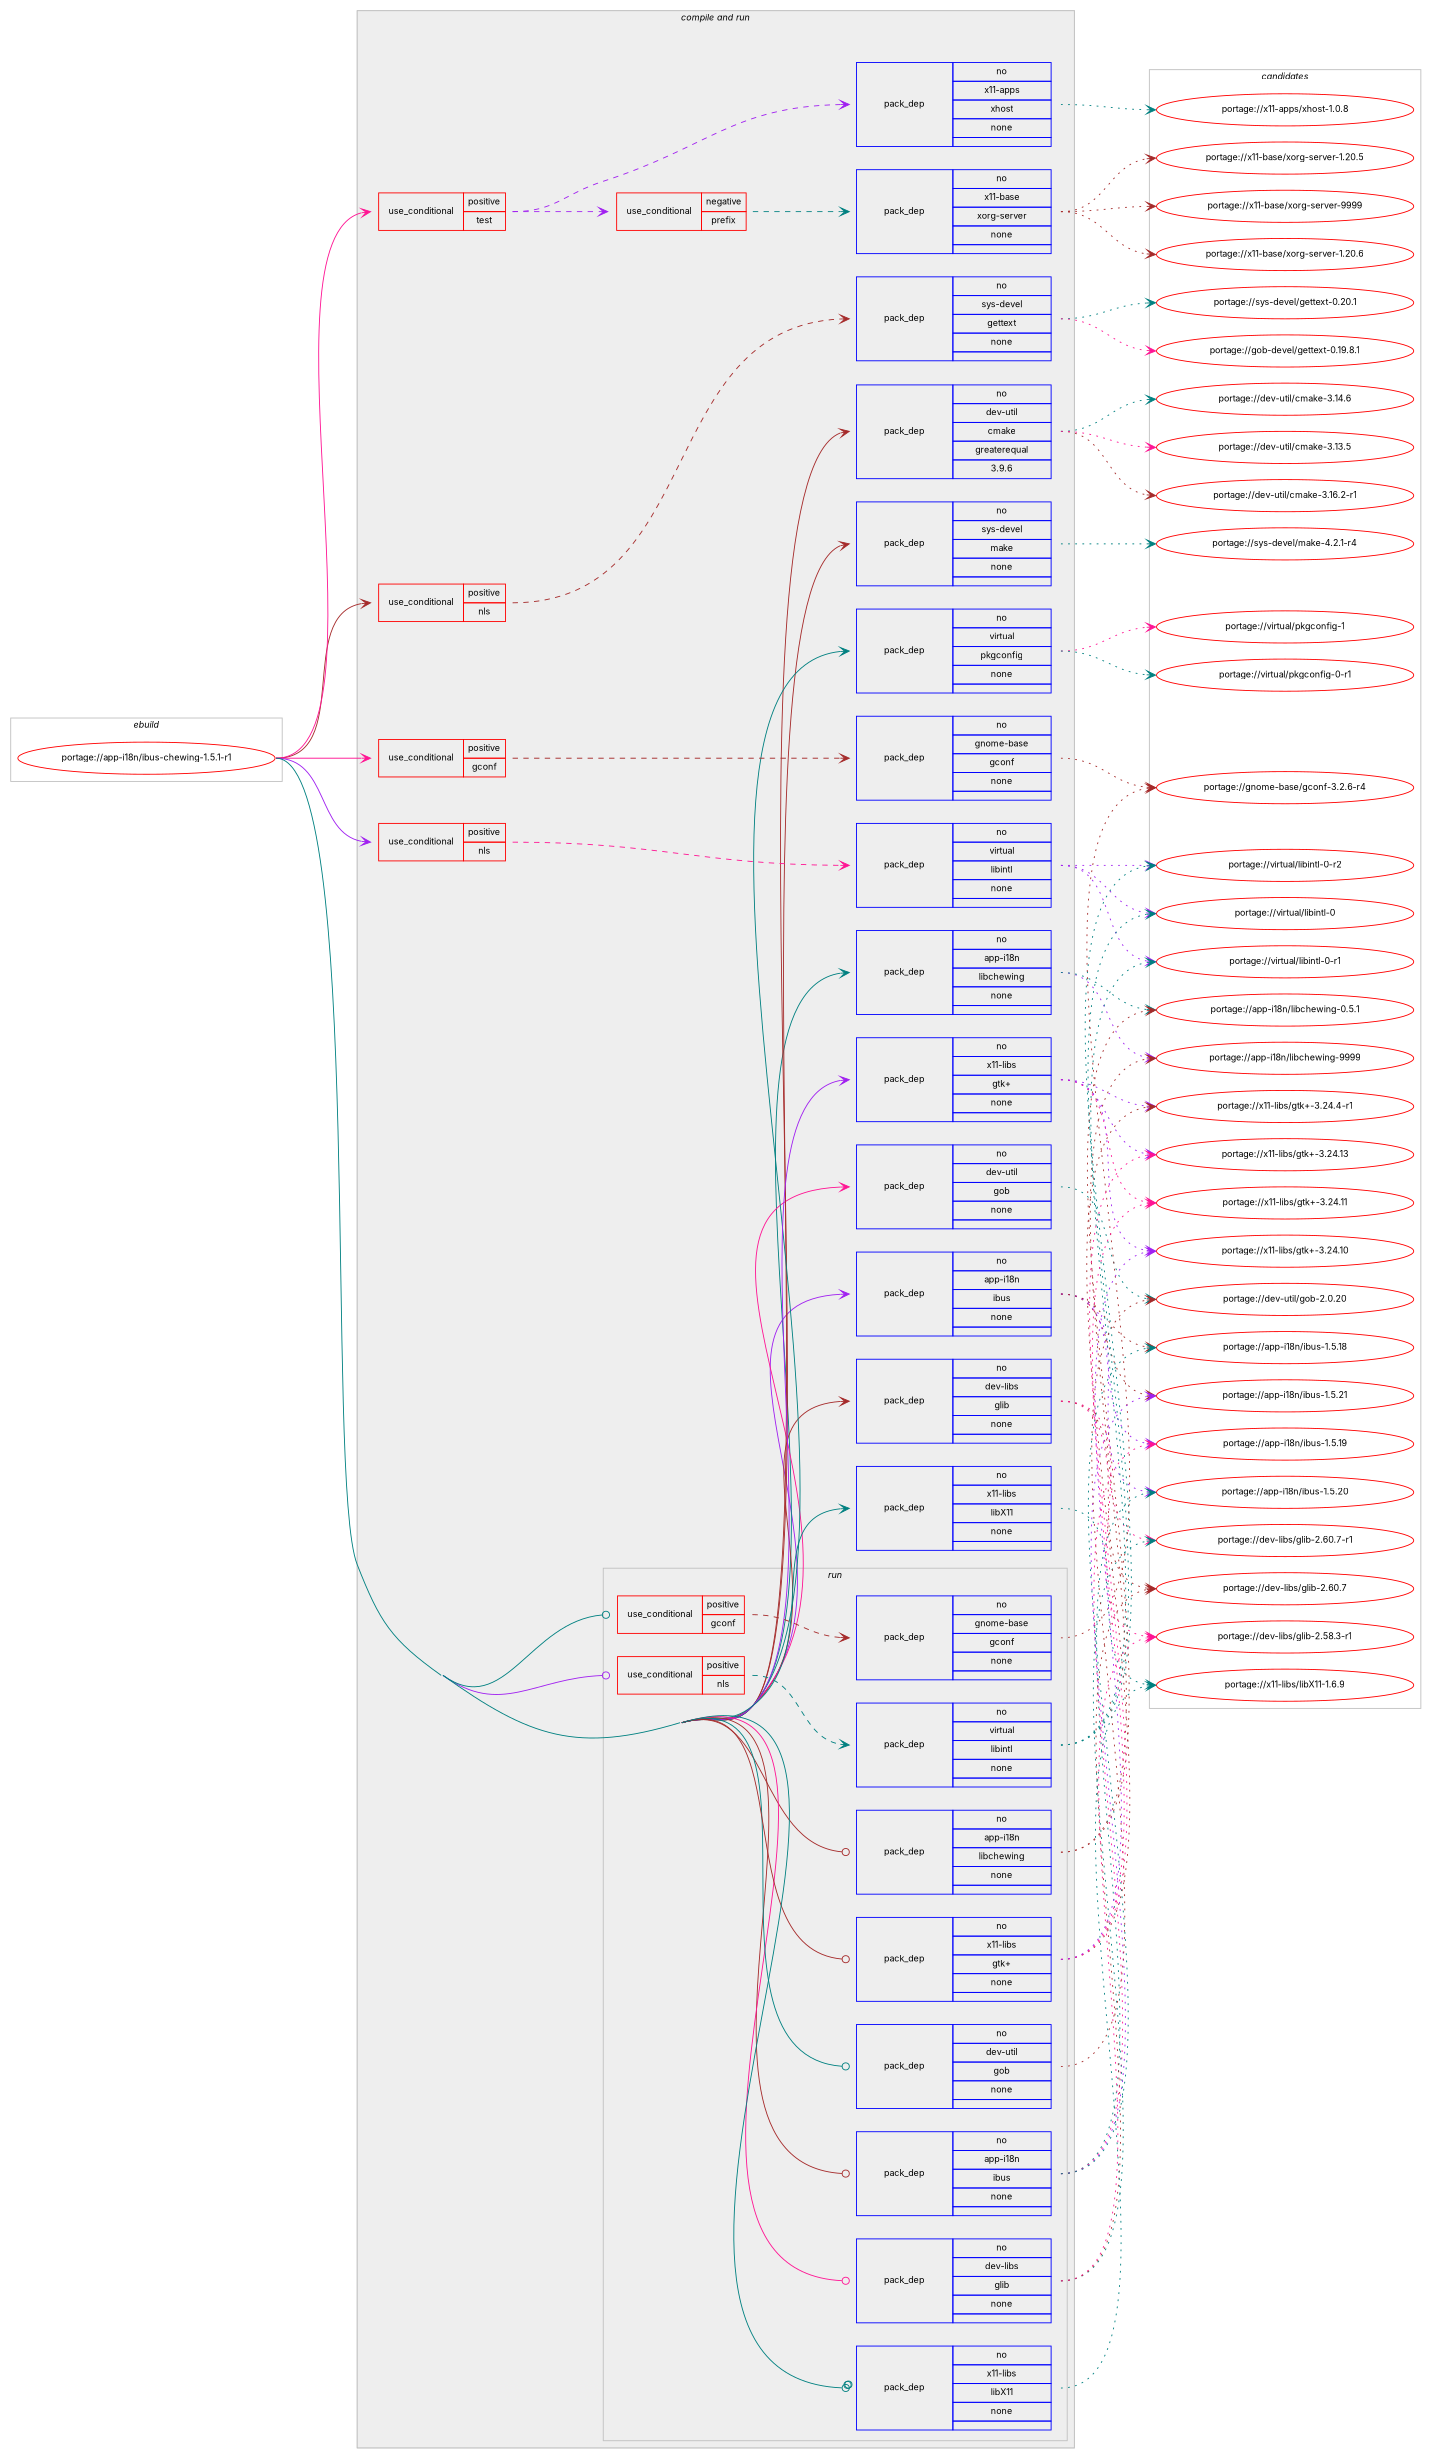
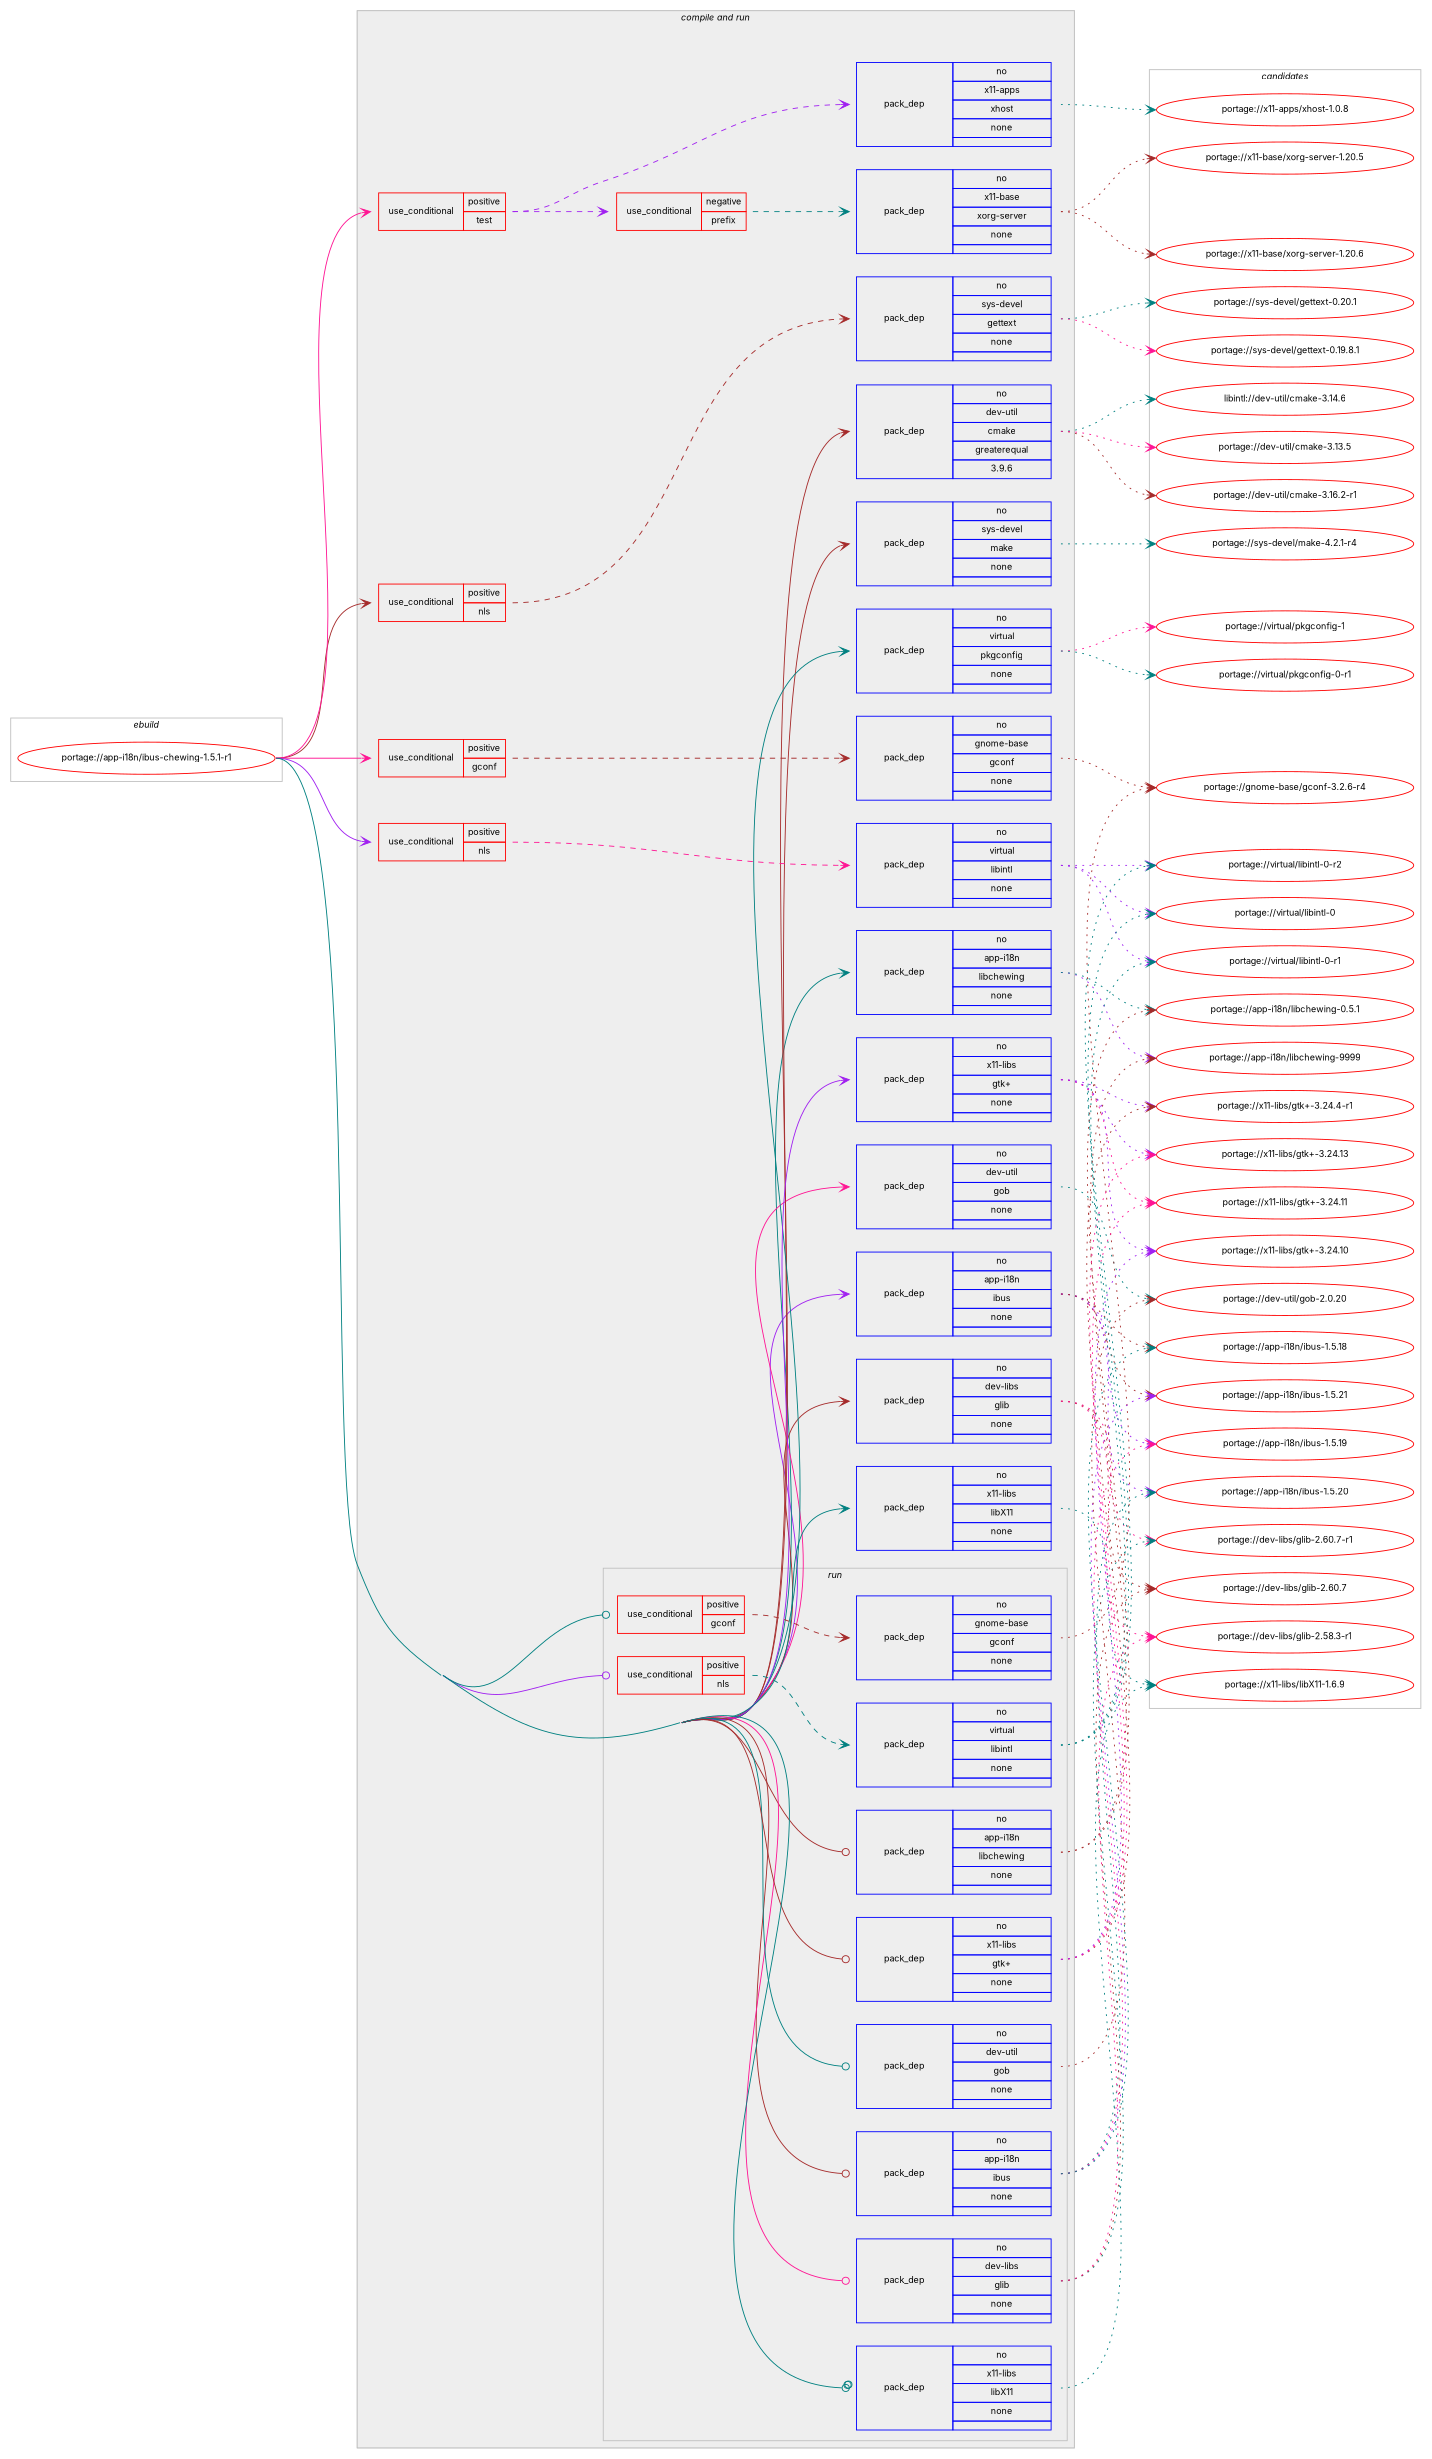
node "portage://x11-base/xorg-server-9999": removed
node "portage://gob-devel/gettext-0.19.8.1": label "portage://gob-devel/gettext-0.19.8.1" -> "portage://sys-devel/gettext-0.19.8.1"
node "portage://dev-util/cmake-3.14.6": label "portage://dev-util/cmake-3.14.6" -> "libintl://dev-util/cmake-3.14.6"
